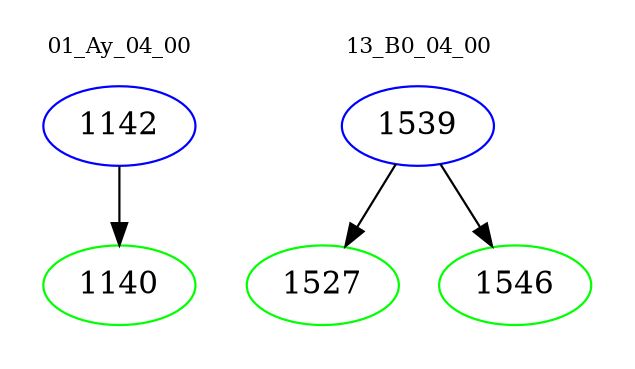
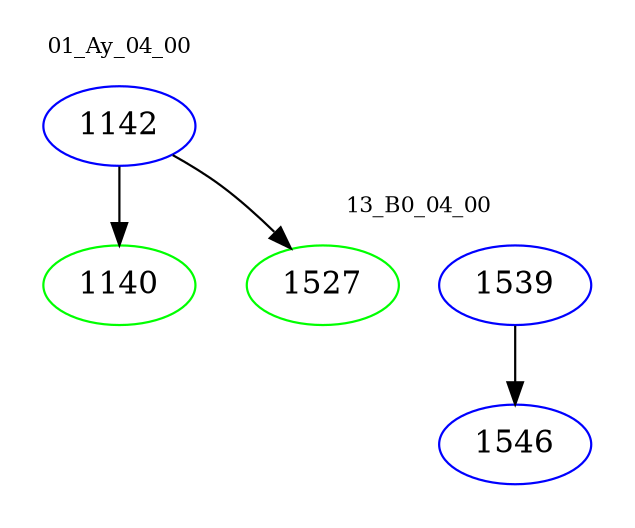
edge "1539" -> "1527": now "1142" -> "1527"
node "1546": color green -> blue
